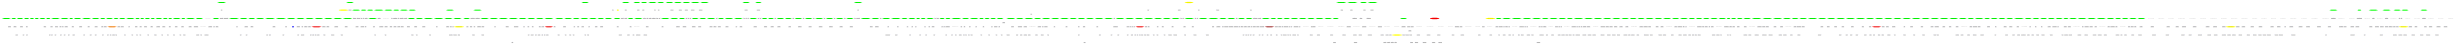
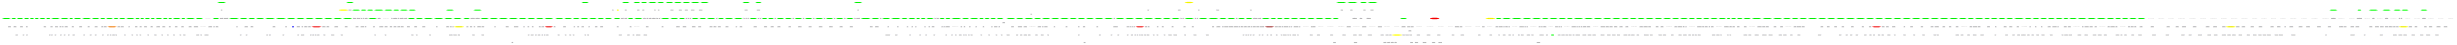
node "7528dd86b": fillcolor grey -> green
